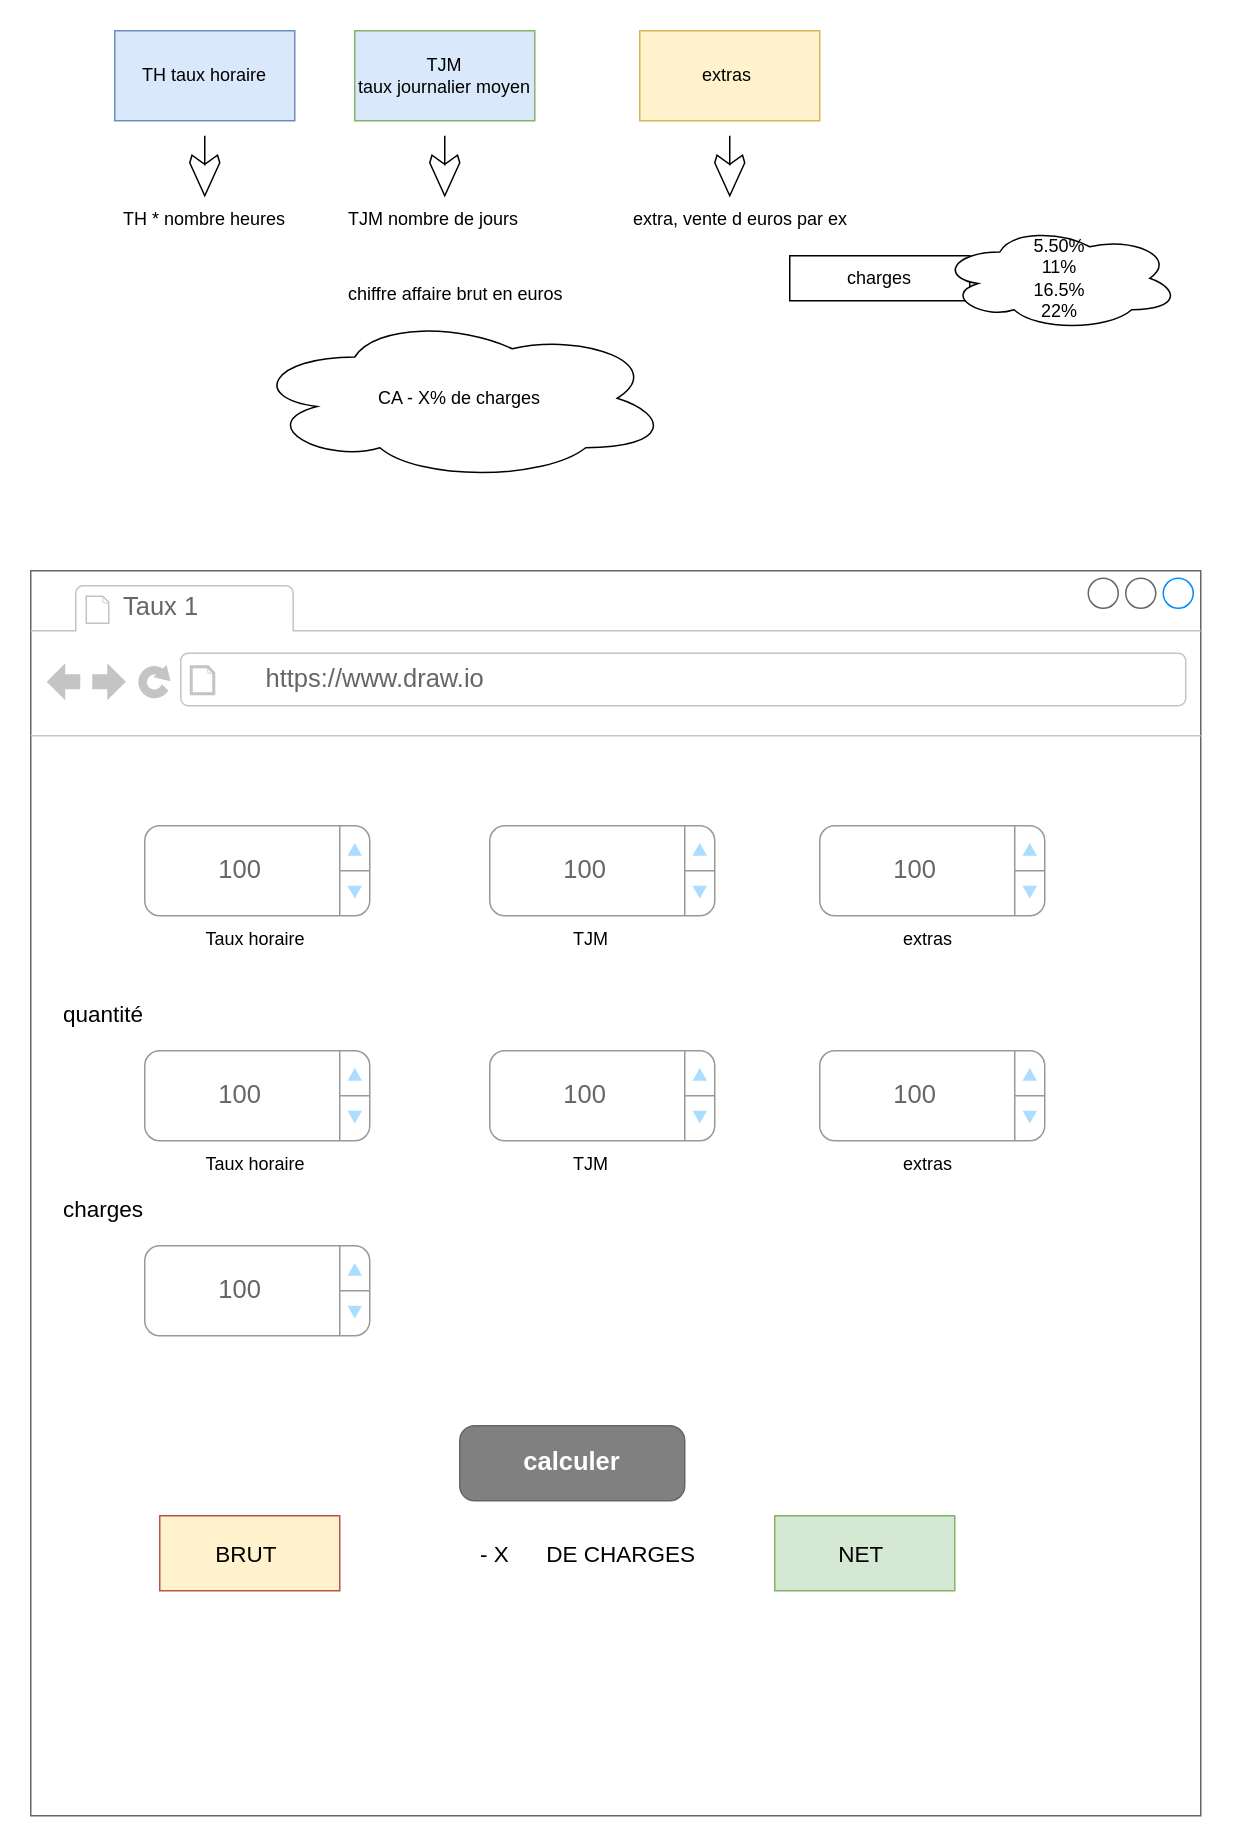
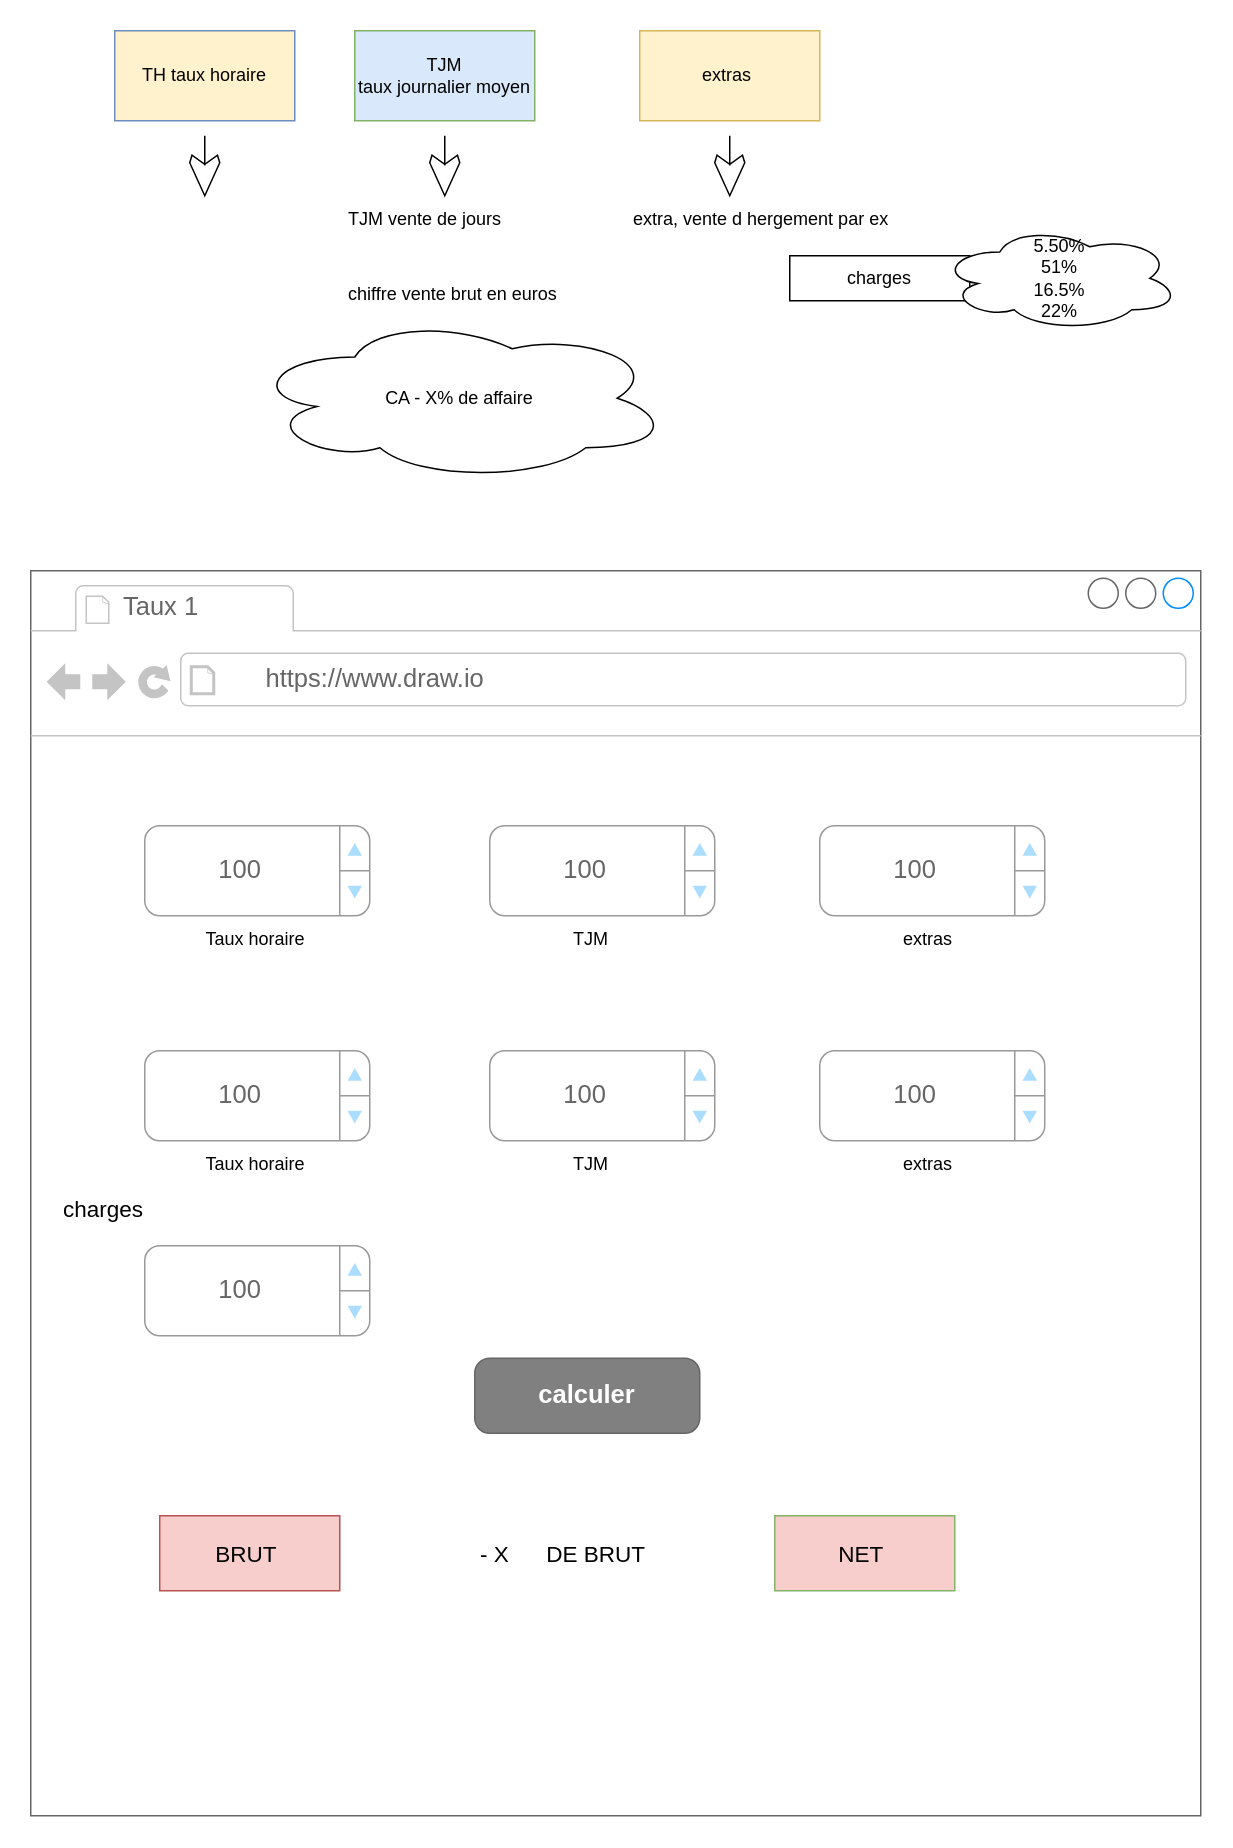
node "TH taux horaire": fillcolor #dae8fc -> #fff2cc
node "TH * nombre heures": removed
node "TJM nombre de jours": label "TJM nombre de jours" -> "TJM vente de jours"
node "extra, vente d euros par ex": label "extra, vente d euros par ex" -> "extra, vente d hergement par ex"
node "5.50% 11% 16.5% 22%": label "5.50% 11% 16.5% 22%" -> "5.50% 51% 16.5% 22%"
node "chiffre affaire brut en euros": label "chiffre affaire brut en euros" -> "chiffre vente brut en euros"
node "CA - X% de charges": label "CA - X% de charges" -> "CA - X% de affaire"
node "quantité": removed
node "calculer": moved (572, 1463) -> (587, 1396)
node "BRUT": fillcolor #fff2cc -> #f8cecc
node "NET": fillcolor #d5e8d4 -> #f8cecc
node "- X DE CHARGES": label "- X DE CHARGES" -> "- X DE BRUT"
